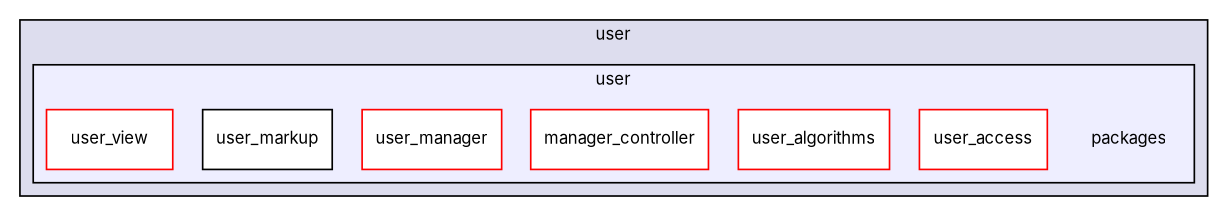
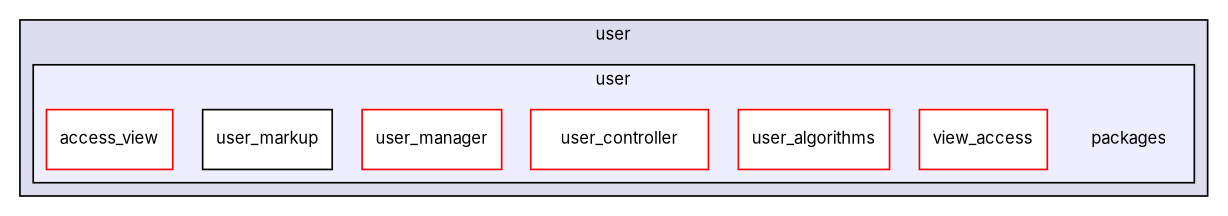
node "user_view": label "user_view" -> "access_view"
node "manager_controller": label "manager_controller" -> "user_controller"
node "user_access": label "user_access" -> "view_access"
